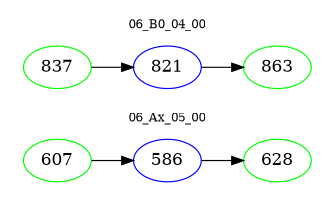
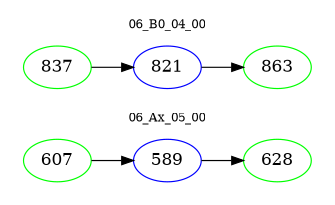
node "586": label "586" -> "589"
